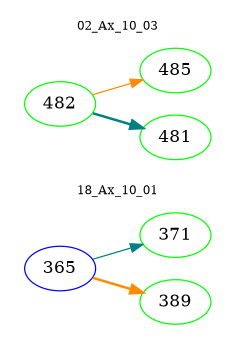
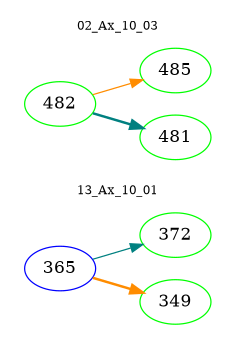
cluster "18_Ax_10_01": label "18_Ax_10_01" -> "13_Ax_10_01"
node "371": label "371" -> "372"
node "389": label "389" -> "349"
